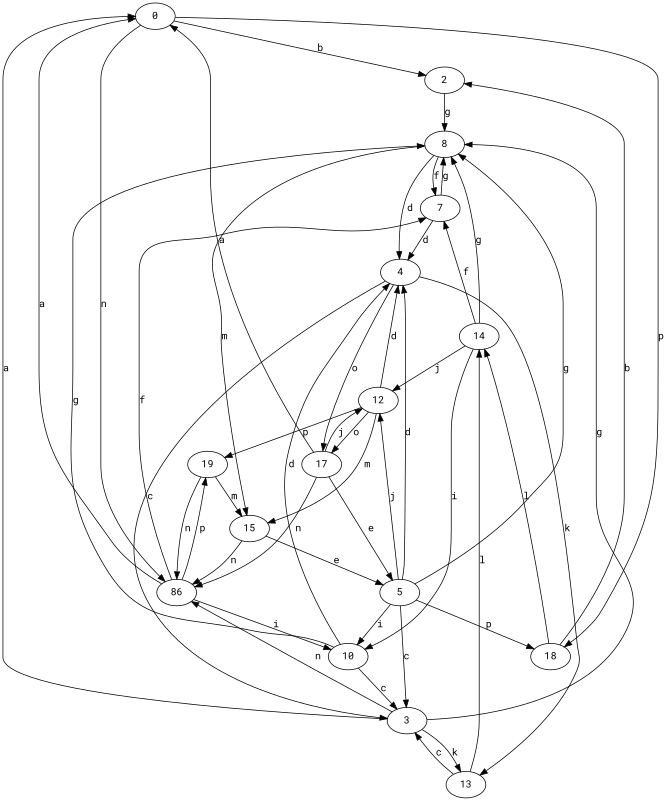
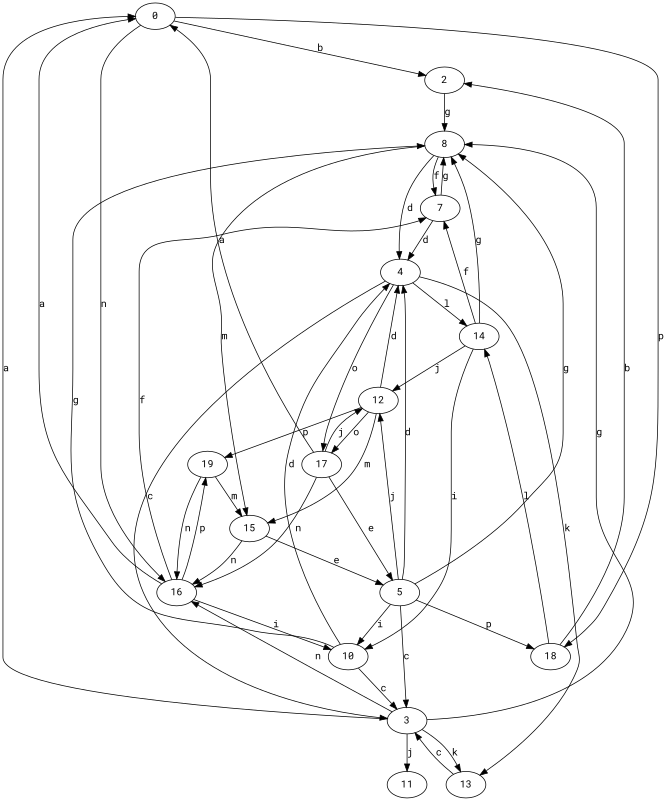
edge "13" -> "14": now "4" -> "14"
node "86": label "86" -> "16"
node "11": added
